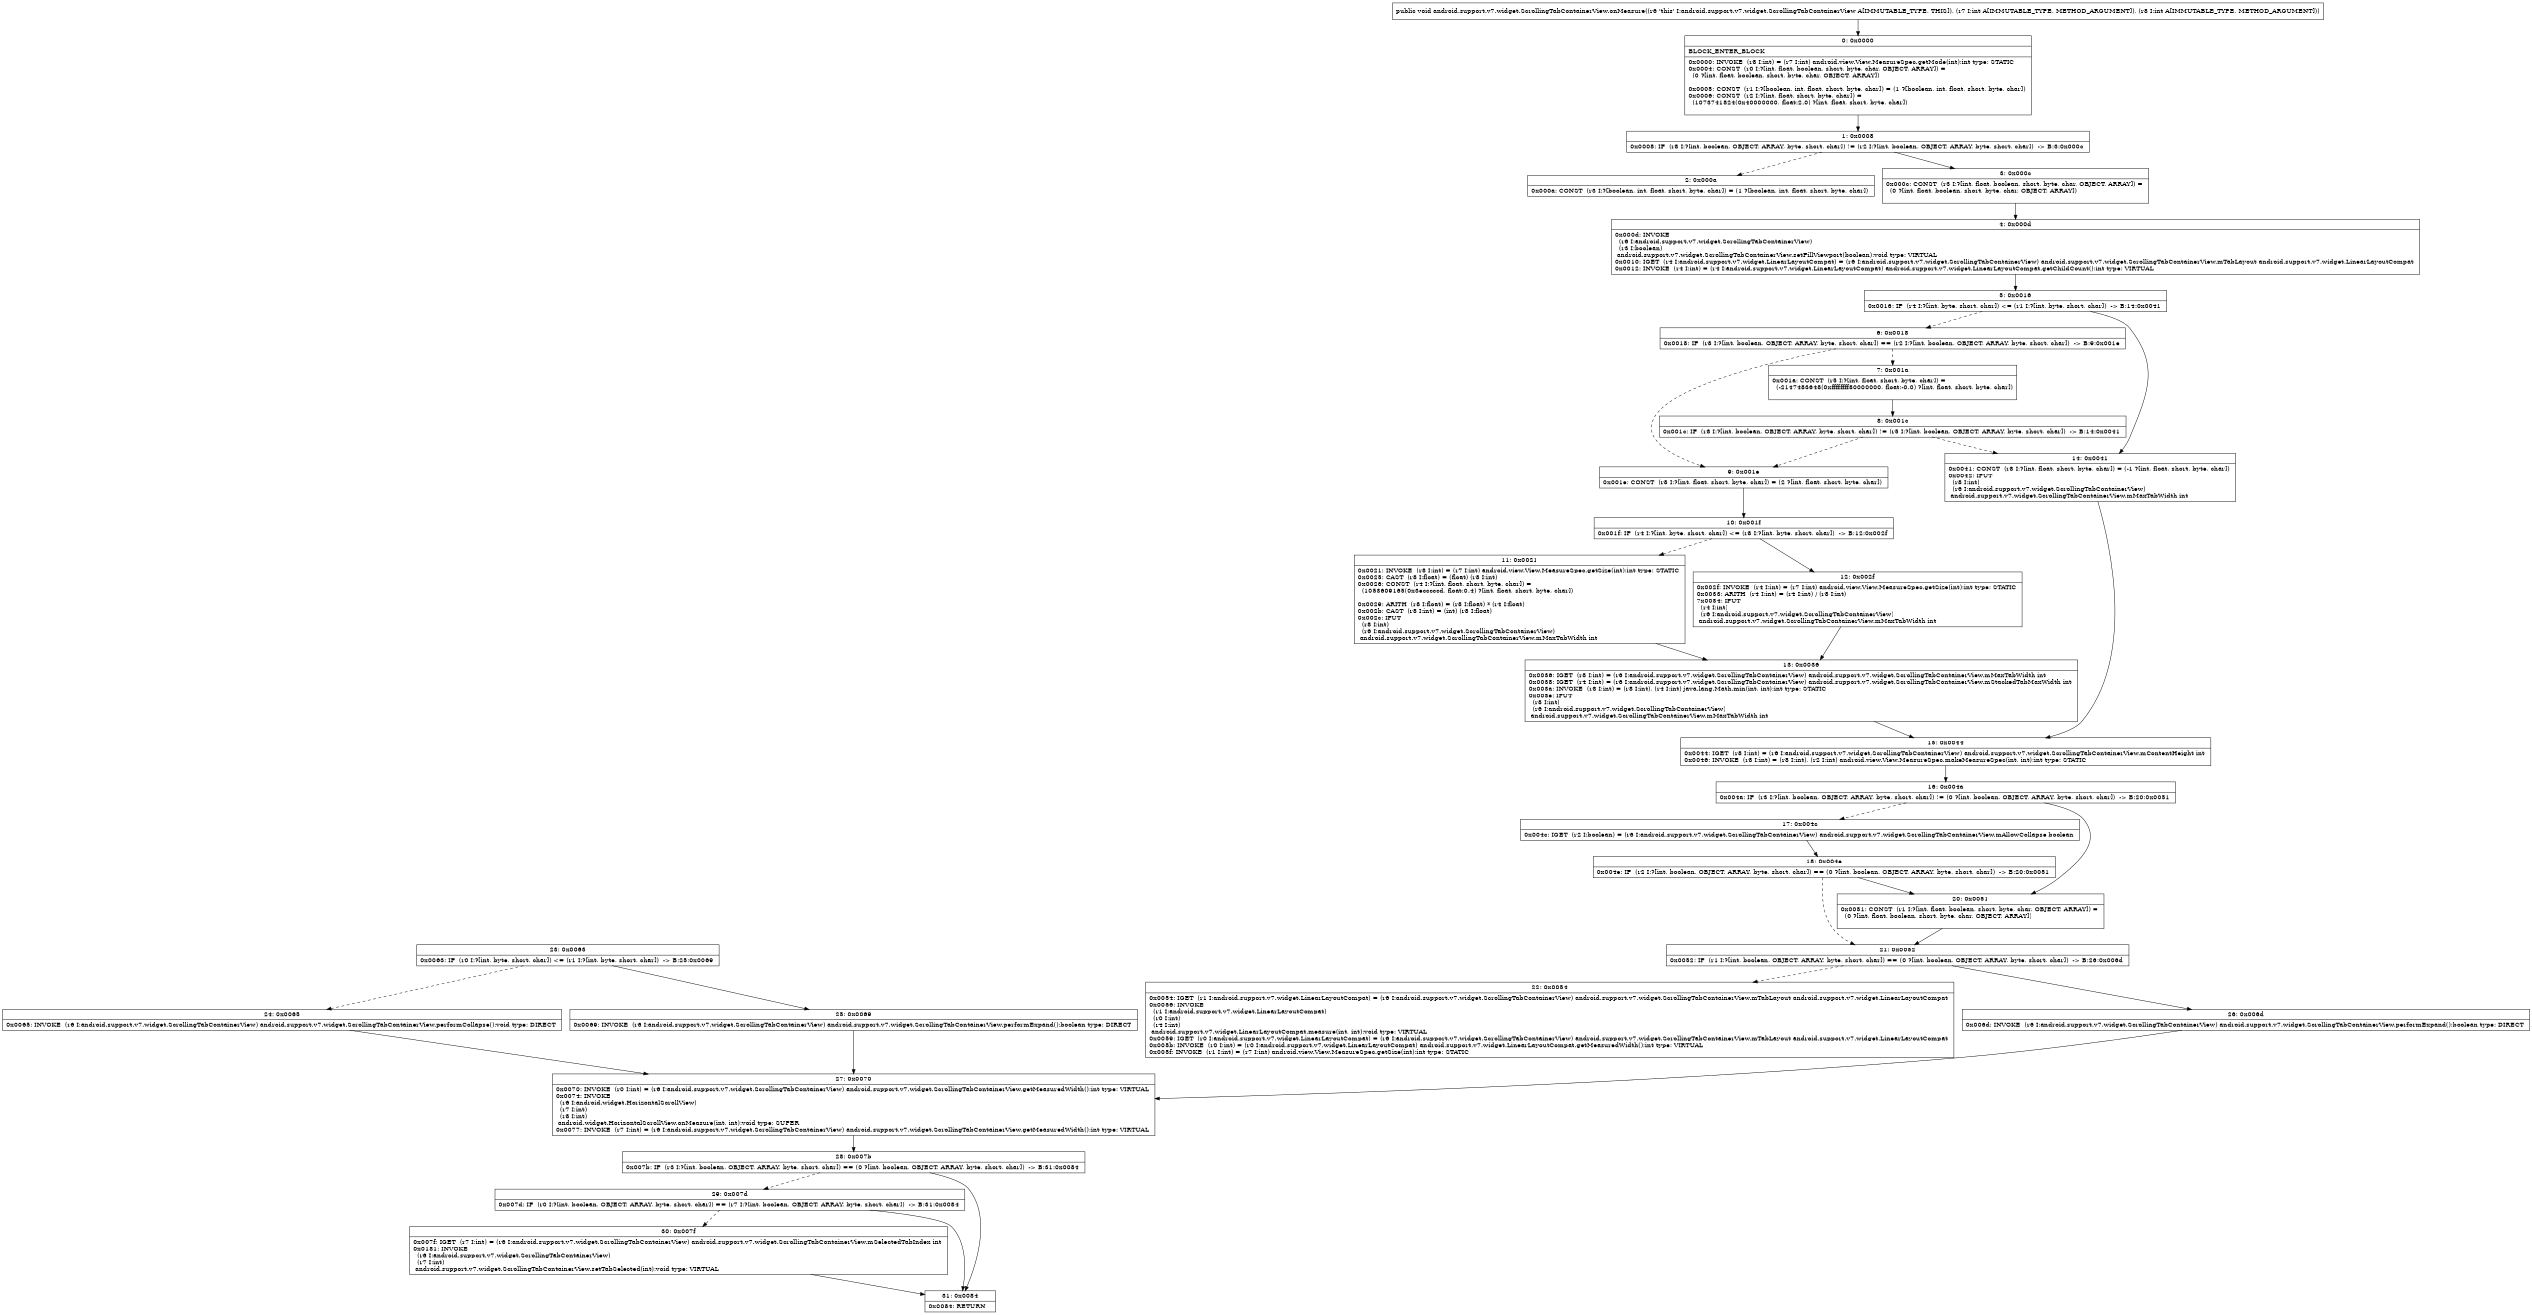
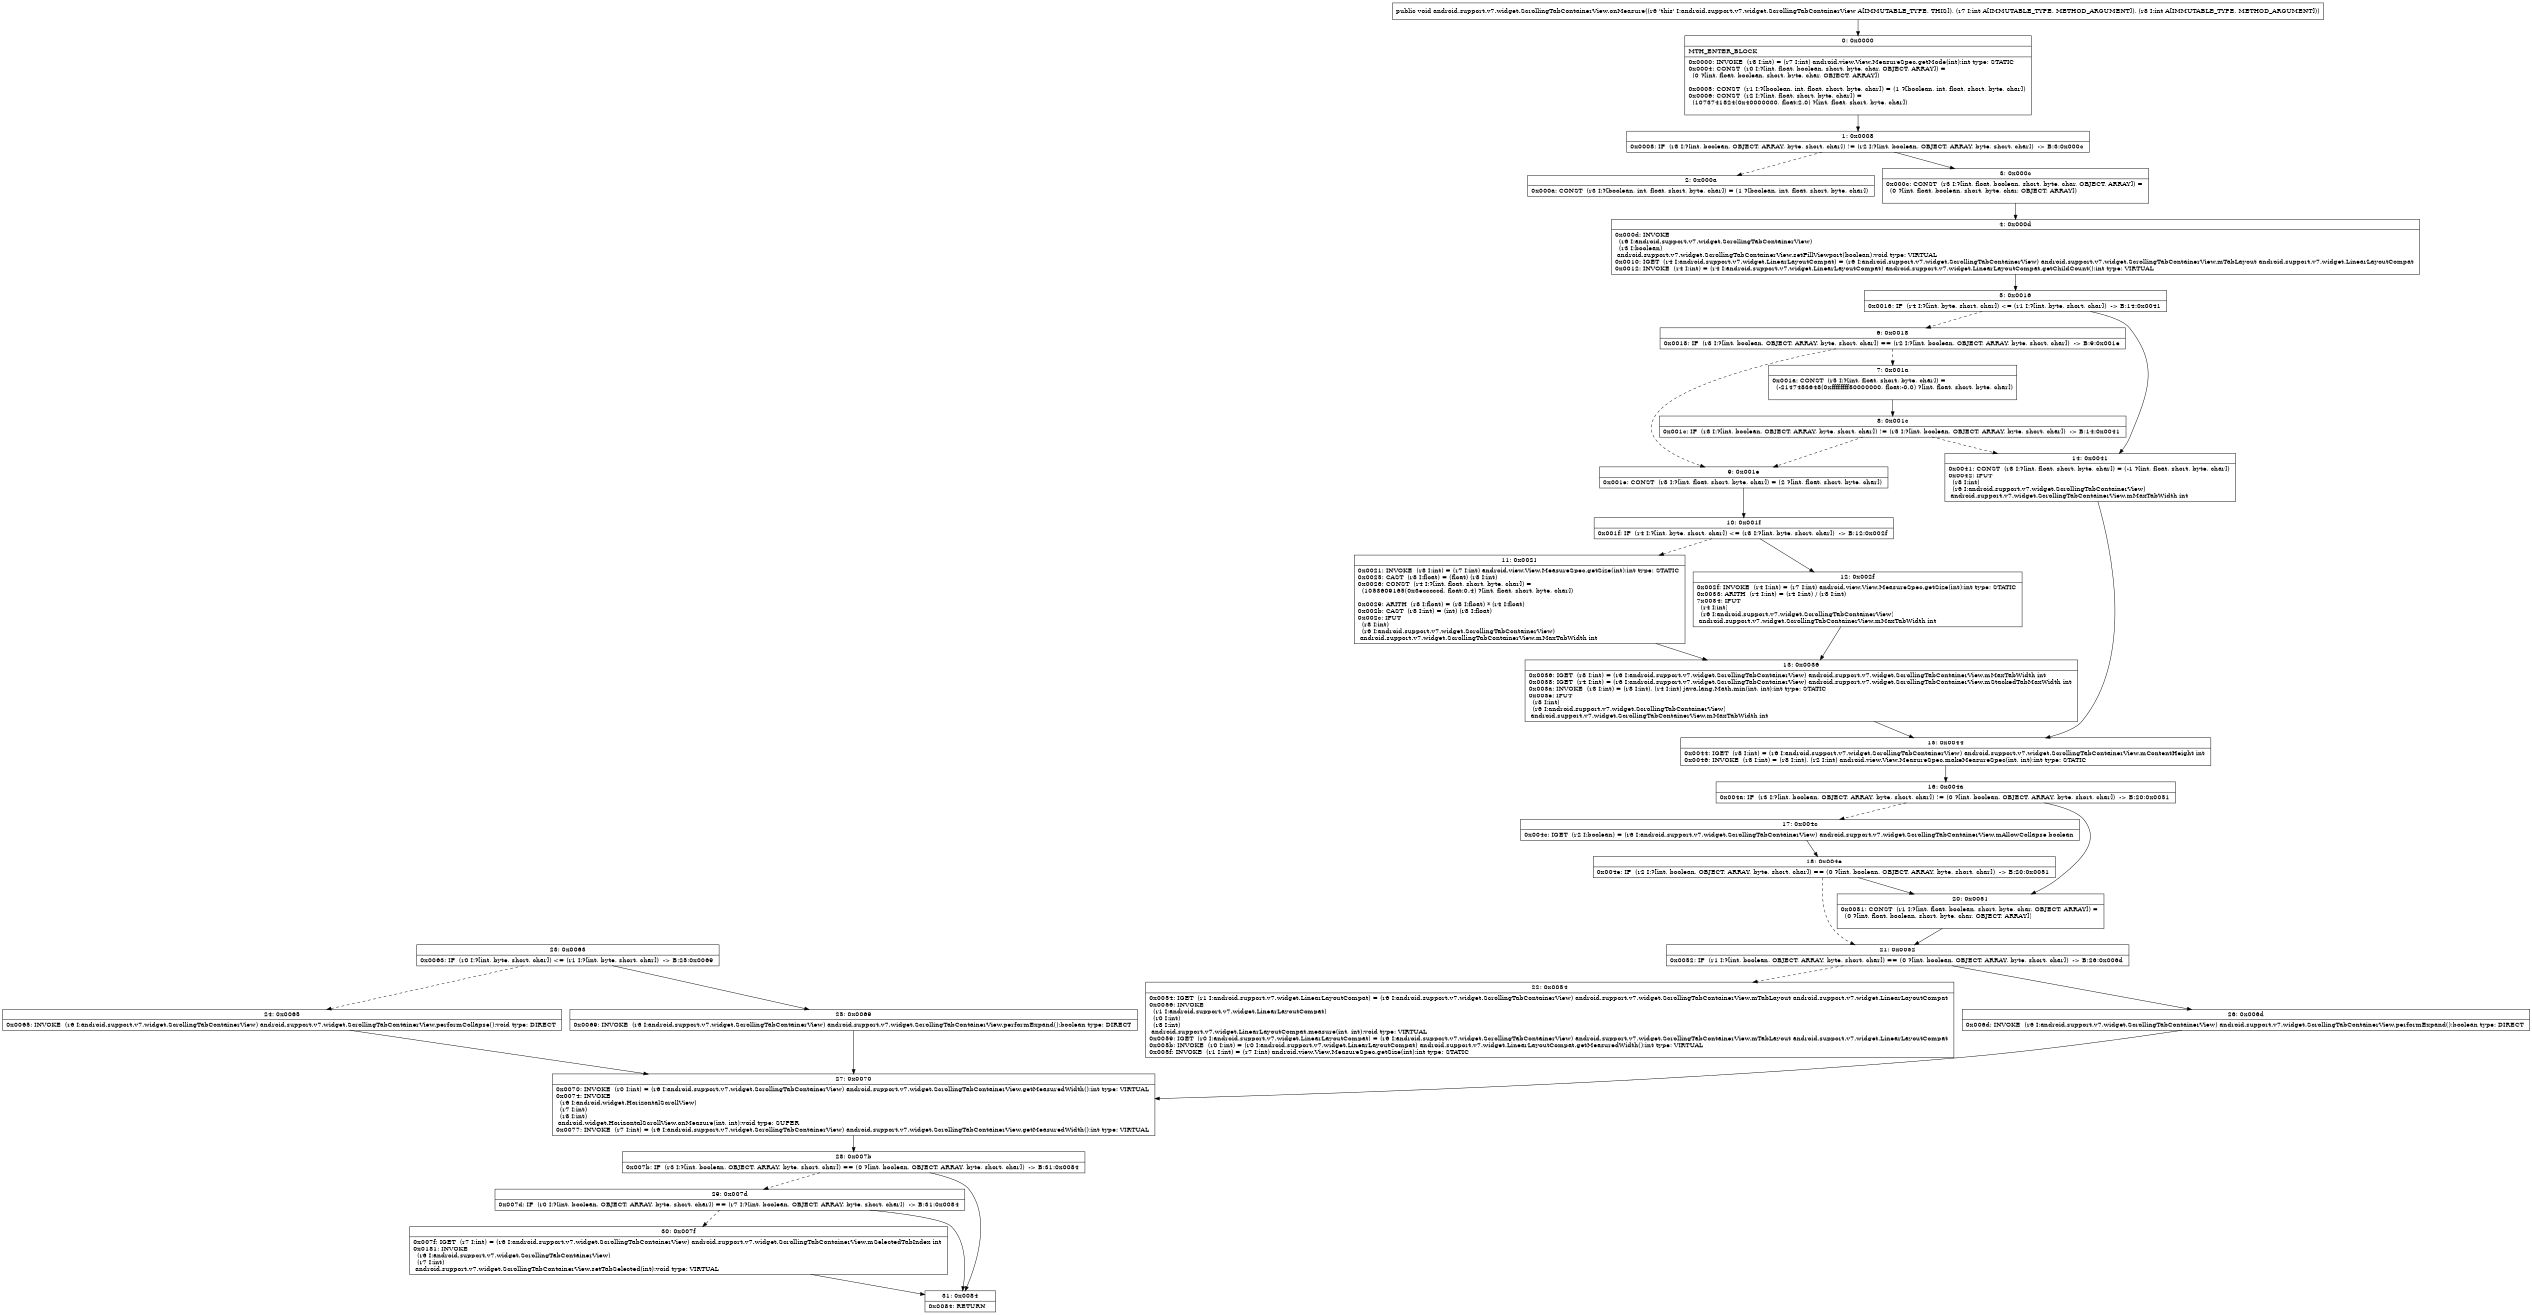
node "0: 0x0000": text "BLOCK_ENTER_BLOCK" -> "MTH_ENTER_BLOCK"
node "22: 0x0054": text "(r4 I:int)" -> "(r8 I:int)"
